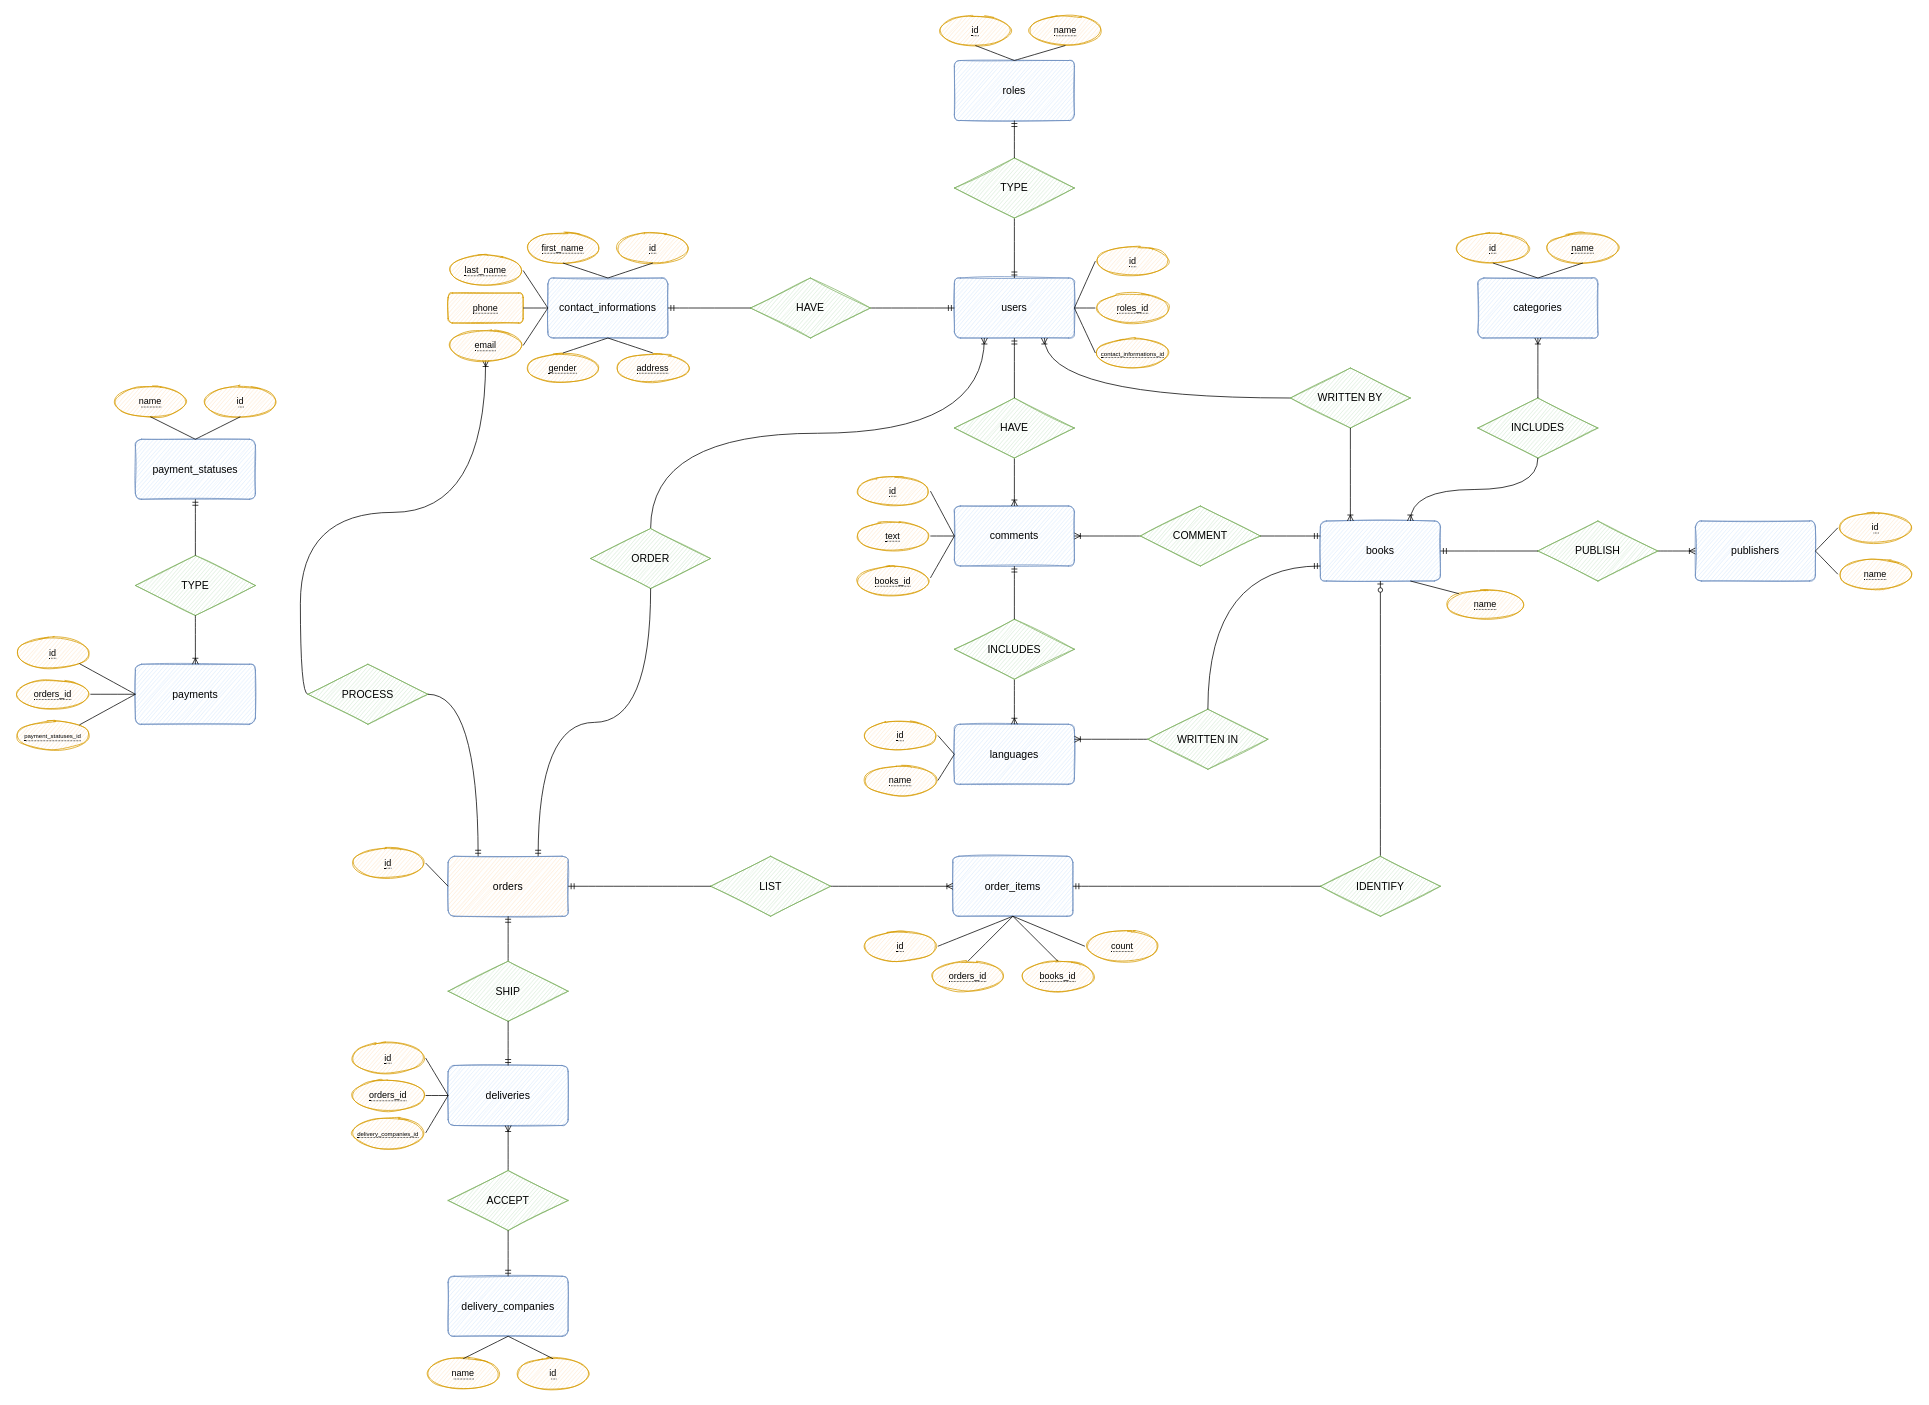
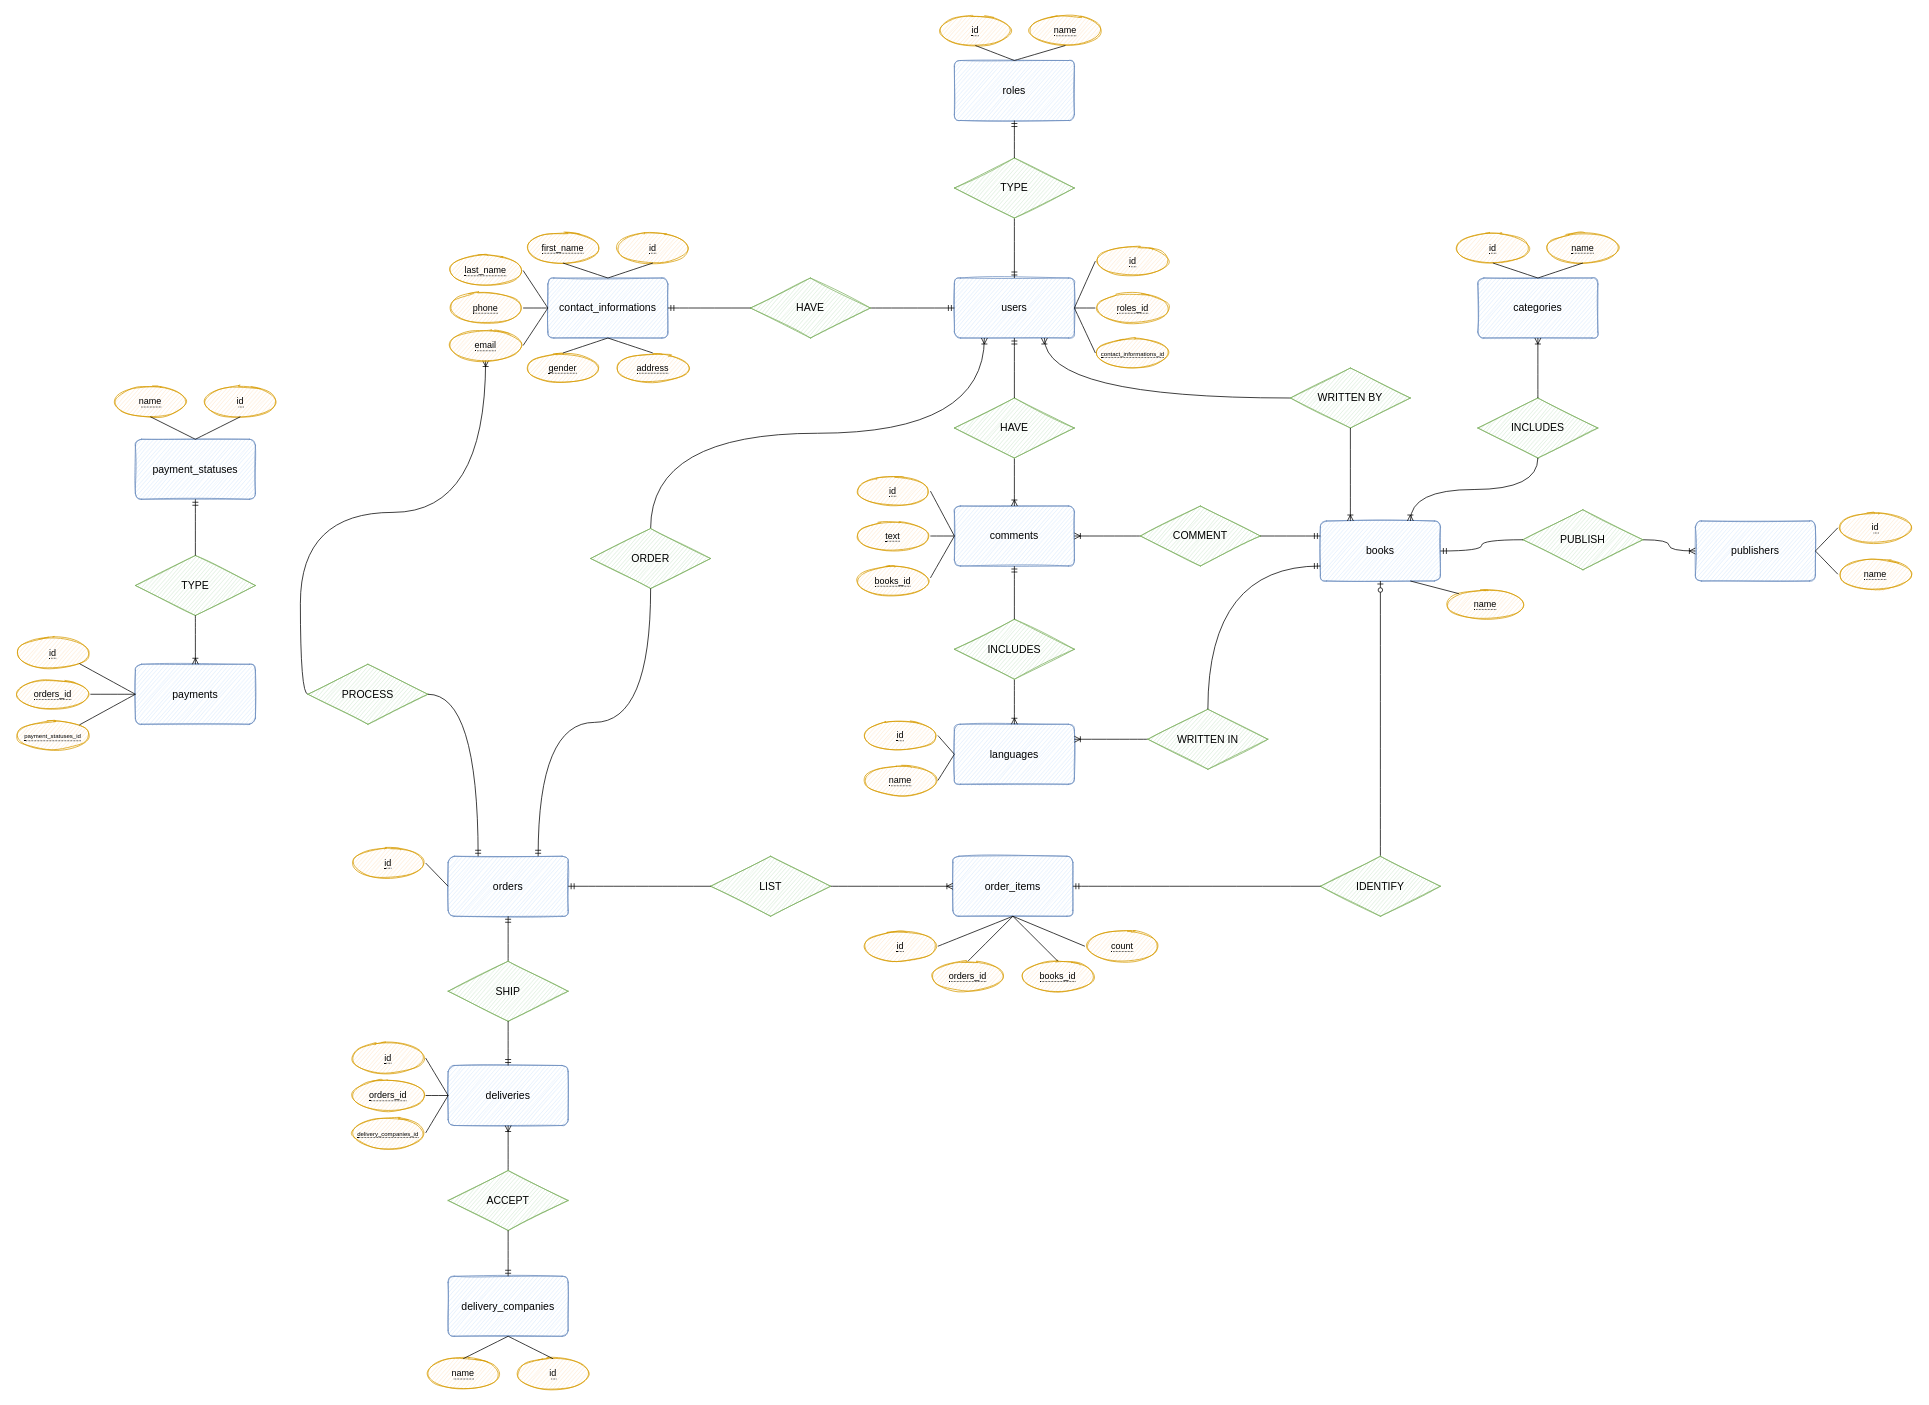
node "phone": shape rounded rectangle -> ellipse
node "PUBLISH": moved (1598, 551) -> (1583, 540)
node "orders": fillcolor #ffe6cc -> #dae8fc
